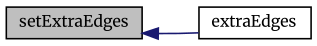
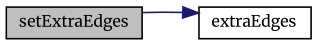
edge "extraEdges" -> "setExtraEdges": reversed
